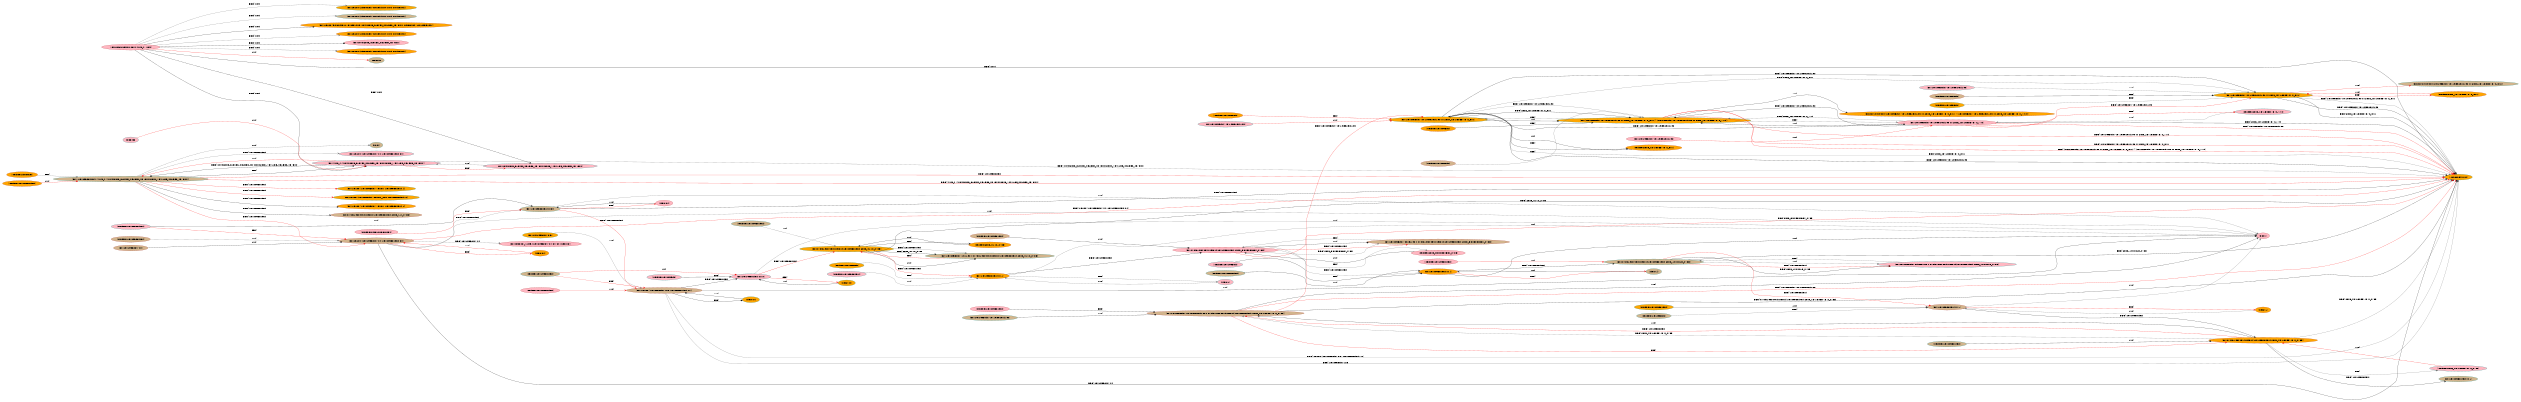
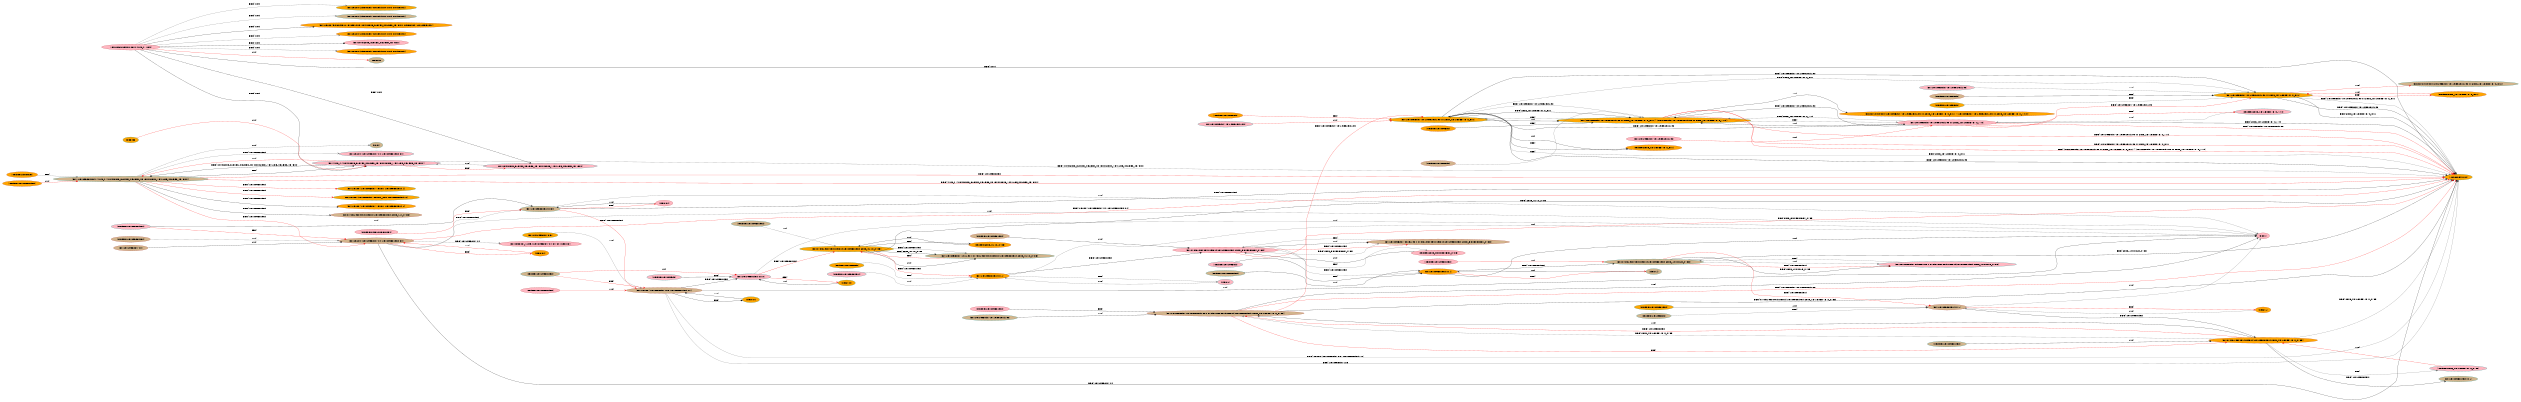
node "1000203": fillcolor lightpink -> orange
